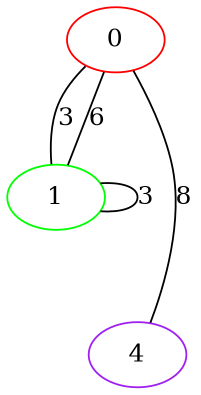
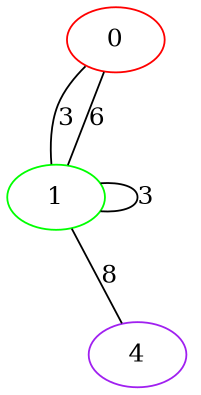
edge "0" -- "4": now "1" -- "4"
